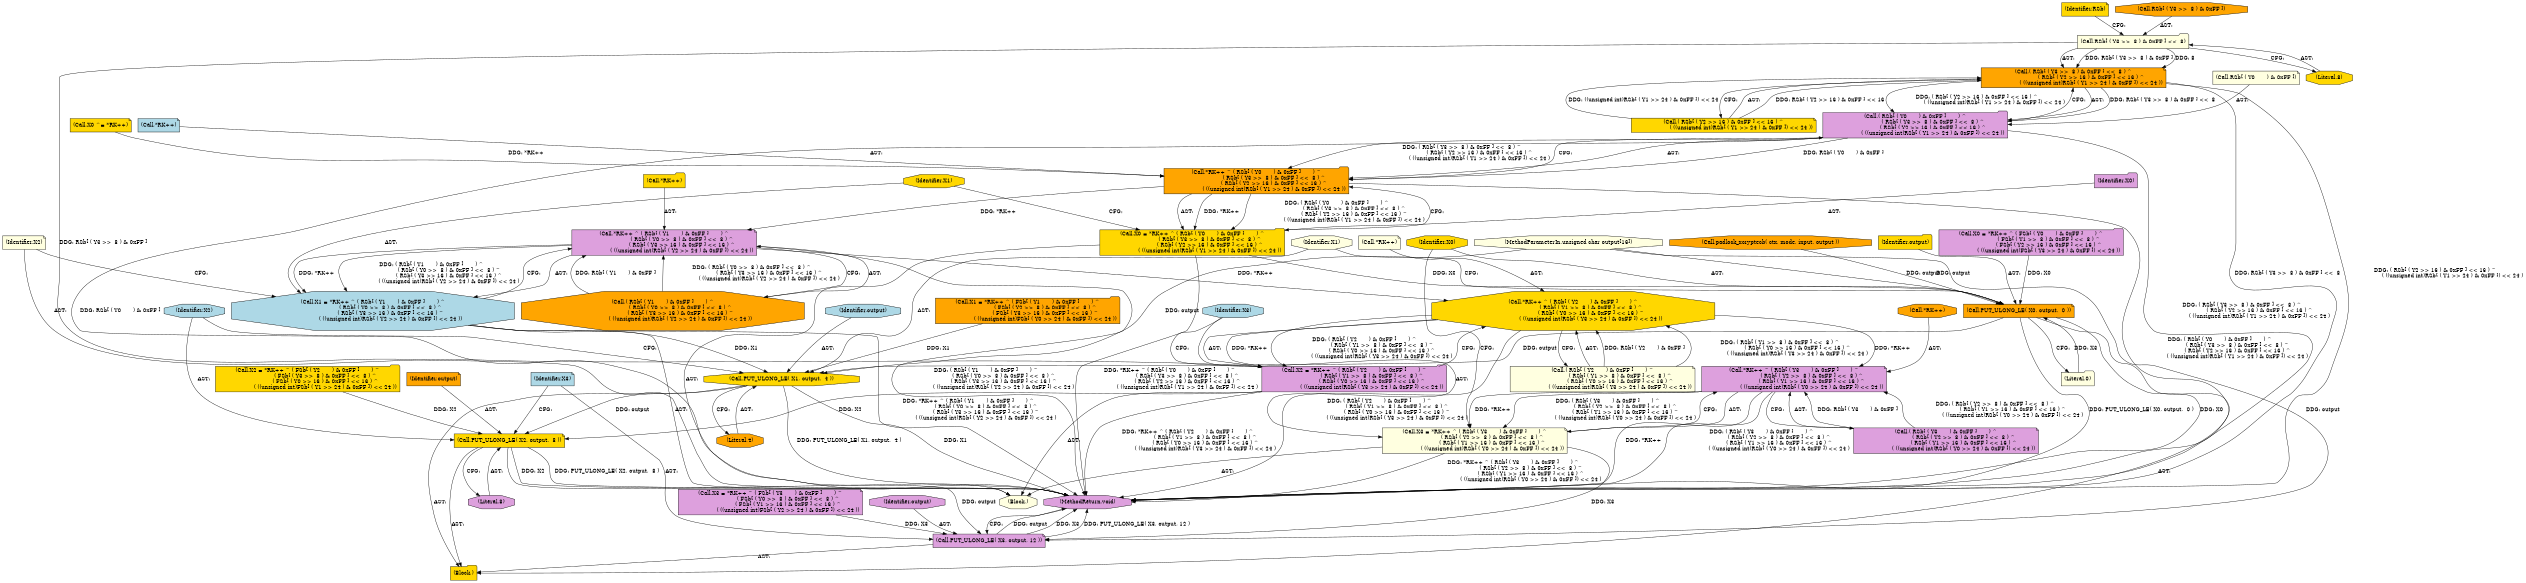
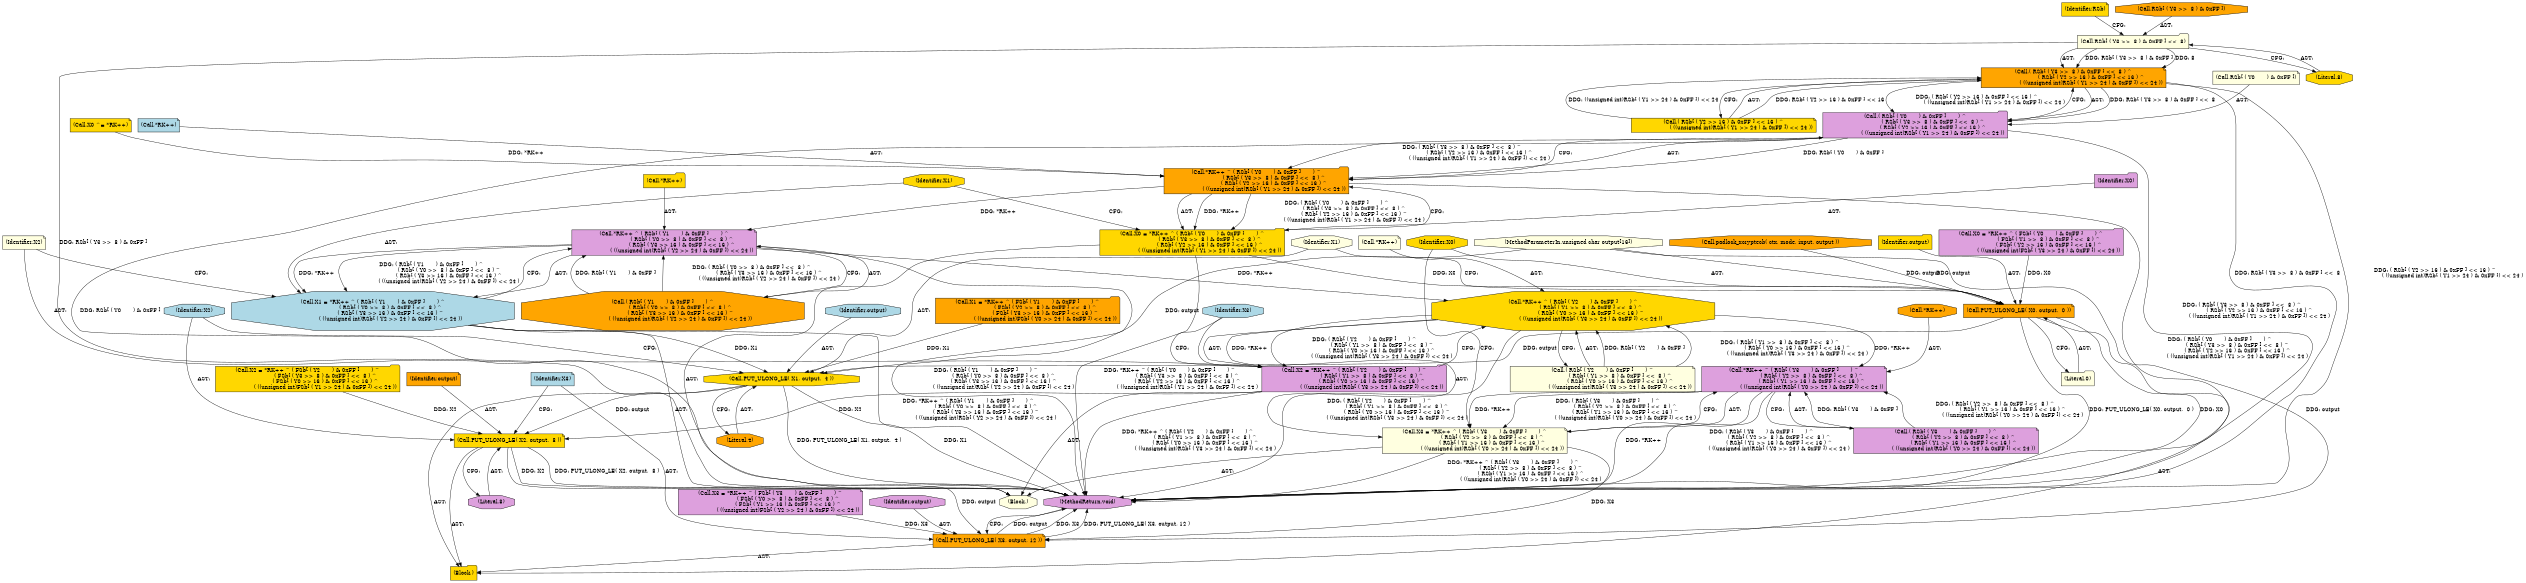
edge "(Literal,0)" -> "(Call,PUT_ULONG_LE( X0, output,  0 ))": label "DDG: X3" -> "AST: "
node "(Call,PUT_ULONG_LE( X3, output, 12 ))": fillcolor plum -> orange
